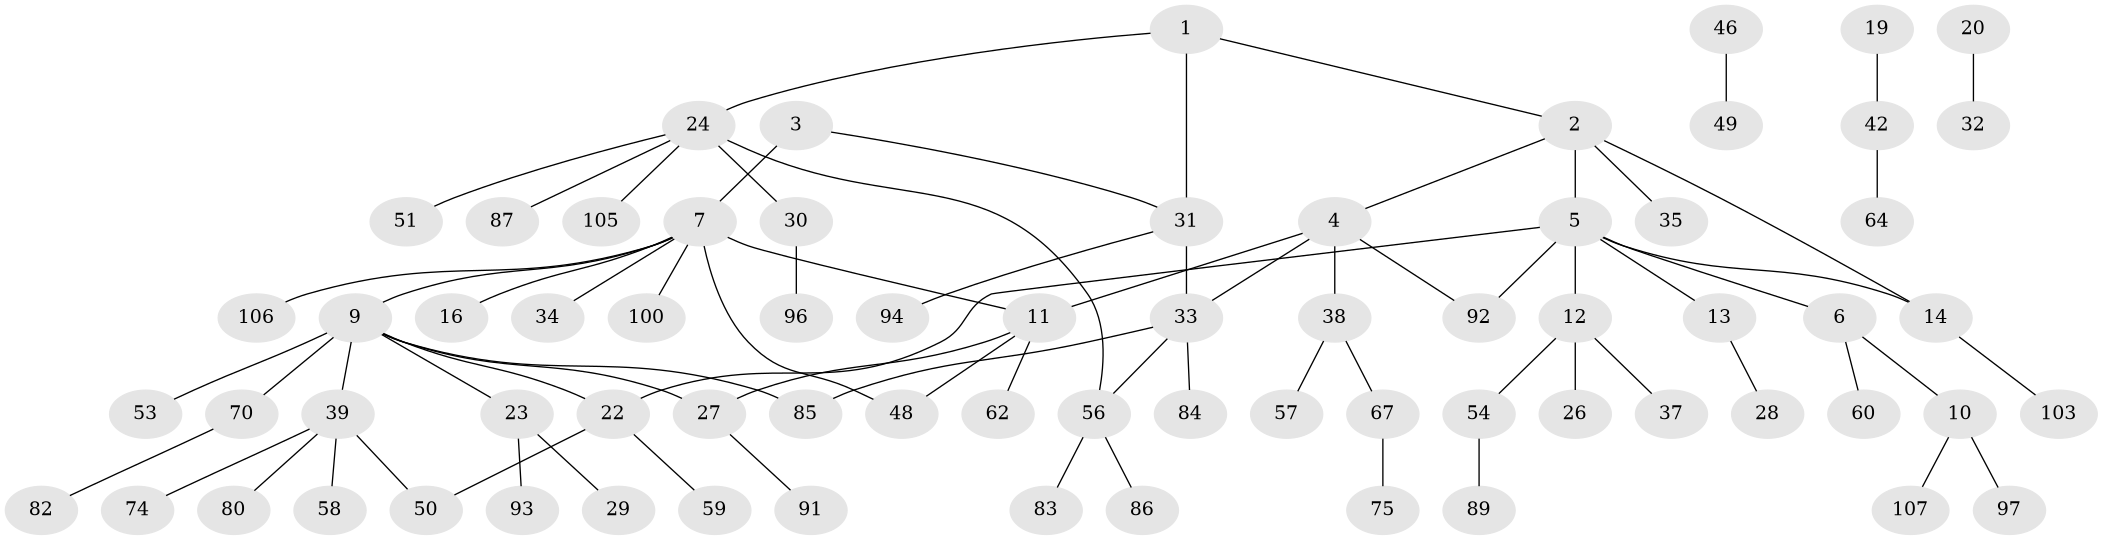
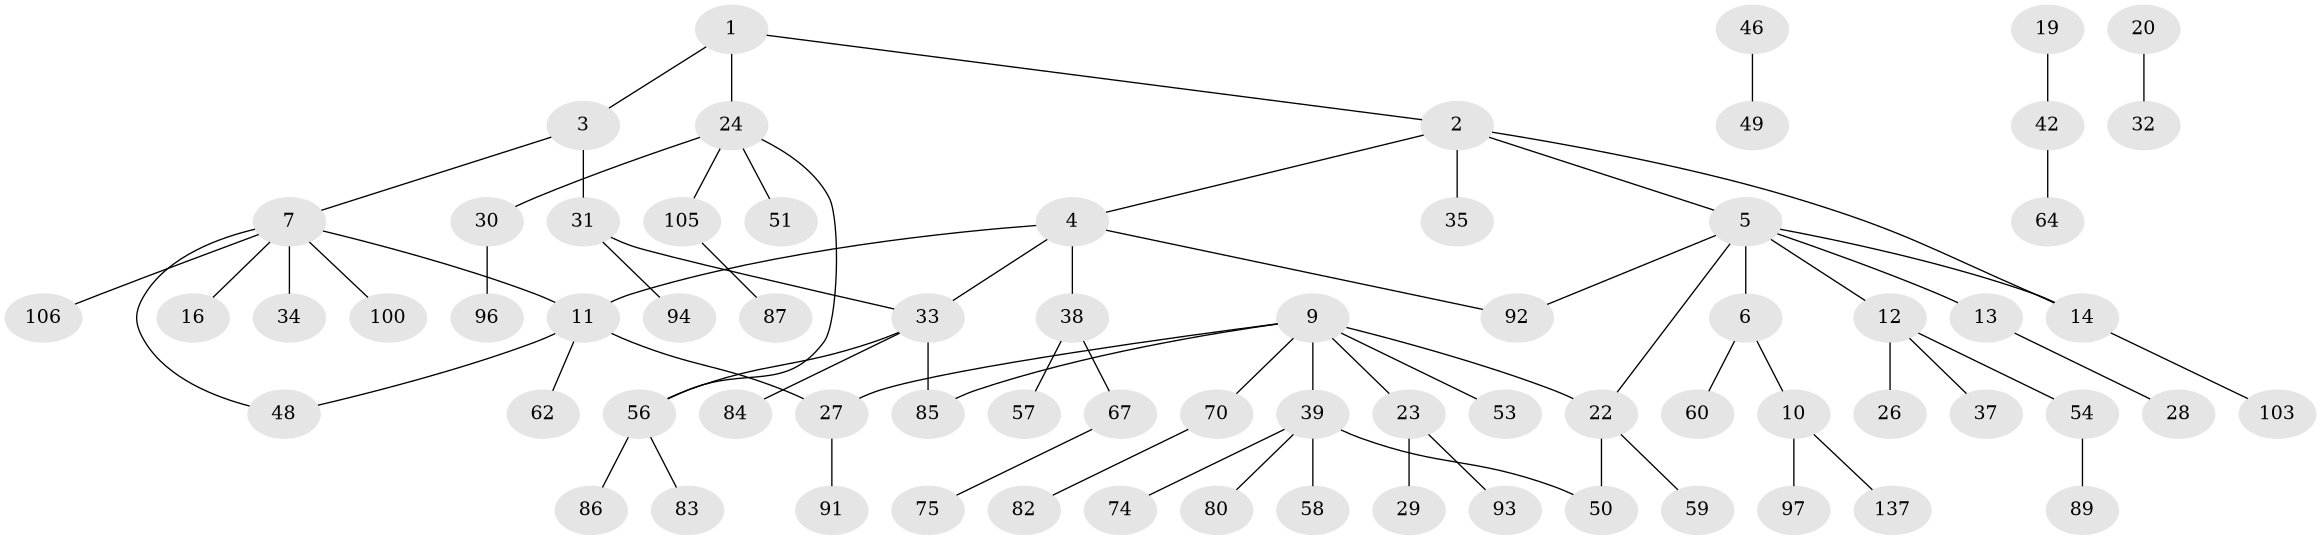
edge "1" -- "31": now "1" -- "3"
edge "24" -- "87": now "105" -- "87"
edge "7" -- "9": removed
node "107": label "107" -> "137"
